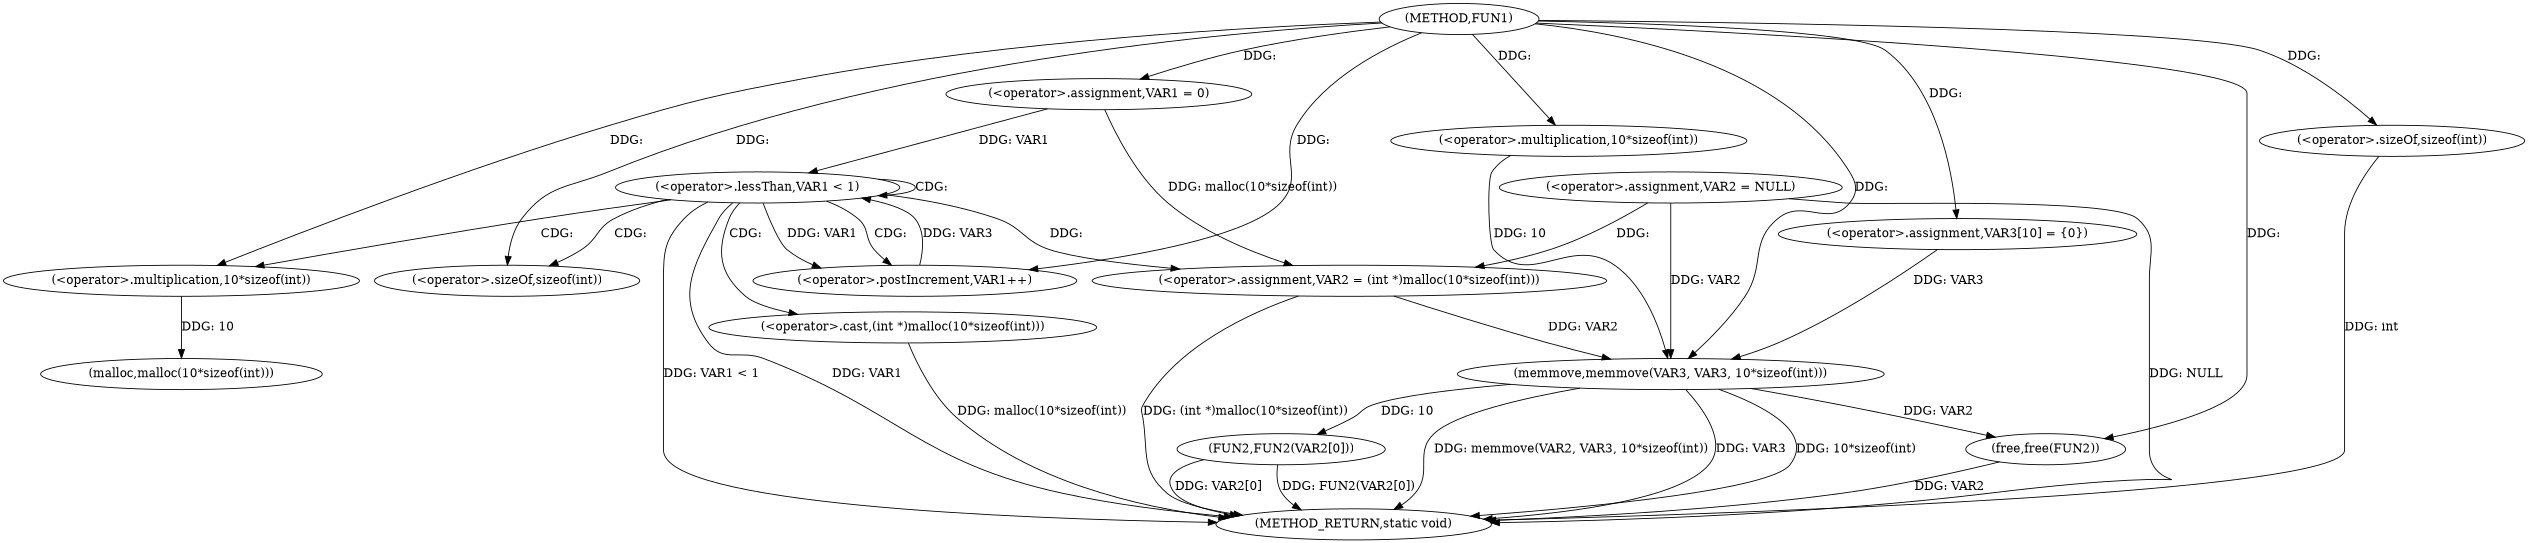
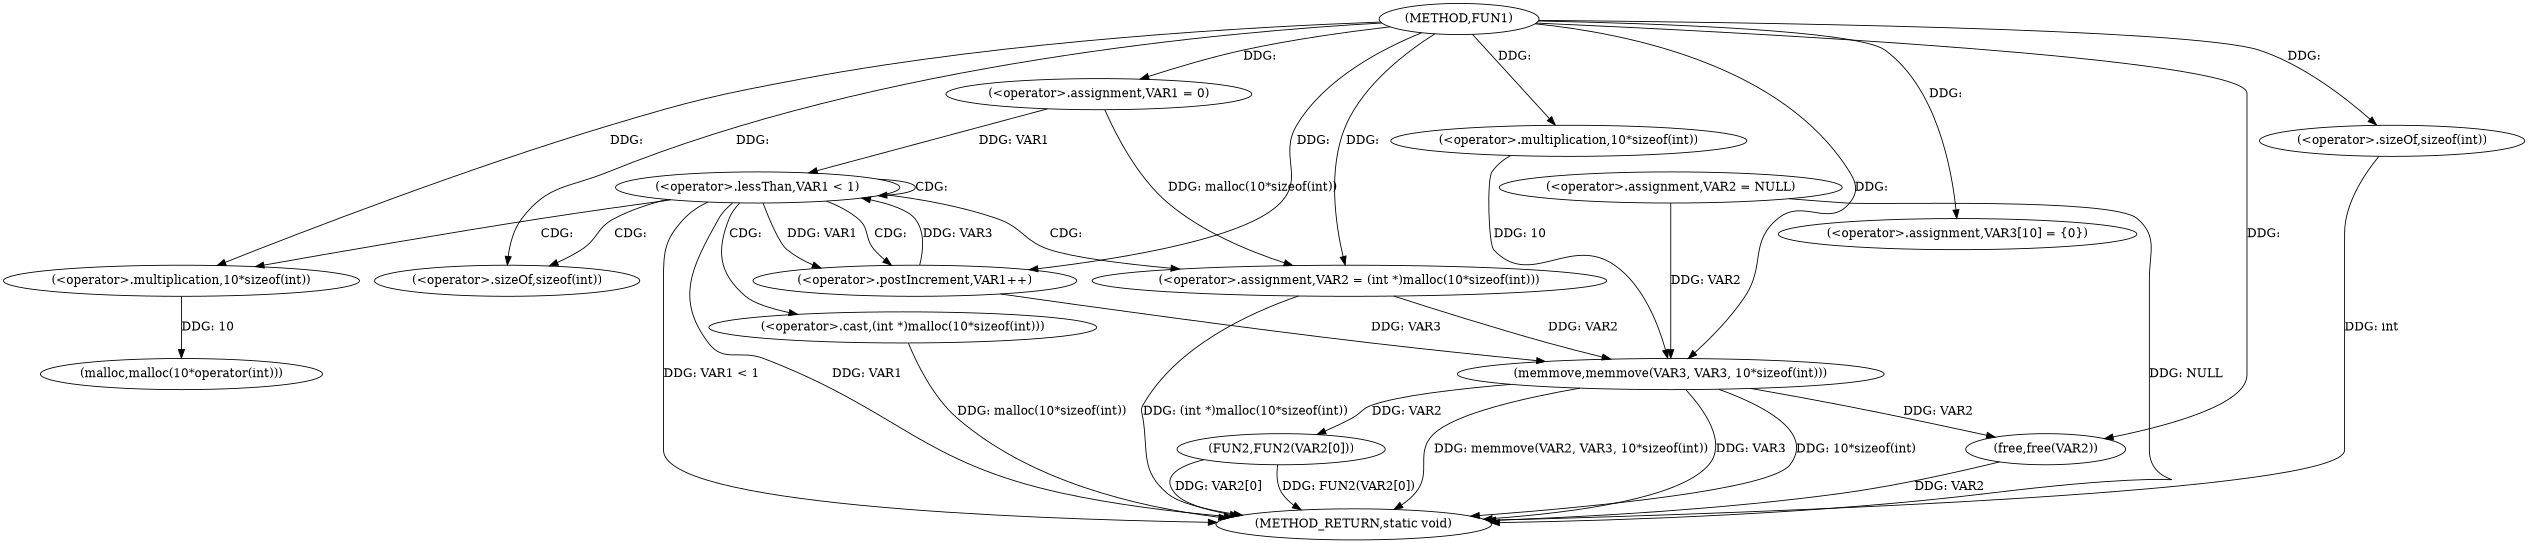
edge "(<operator>.lessThan,VAR1 < 1)" -> "(<operator>.assignment,VAR2 = (int *)malloc(10*sizeof(int)))": label "DDG: " -> "CDG: "
edge "(<operator>.assignment,VAR2 = NULL)" -> "(<operator>.assignment,VAR2 = (int *)malloc(10*sizeof(int)))": now "(METHOD,FUN1)" -> "(<operator>.assignment,VAR2 = (int *)malloc(10*sizeof(int)))"
edge "(<operator>.assignment,VAR3[10] = {0})" -> "(memmove,memmove(VAR3, VAR3, 10*sizeof(int)))": now "(<operator>.postIncrement,VAR1++)" -> "(memmove,memmove(VAR3, VAR3, 10*sizeof(int)))"
node "(malloc,malloc(10*sizeof(int)))": label "(malloc,malloc(10*sizeof(int)))" -> "(malloc,malloc(10*operator(int)))"
edge "(memmove,memmove(VAR3, VAR3, 10*sizeof(int)))" -> "(FUN2,FUN2(VAR2[0]))": label "DDG: 10" -> "DDG: VAR2"
node "(free,free(FUN2))": label "(free,free(FUN2))" -> "(free,free(VAR2))"
